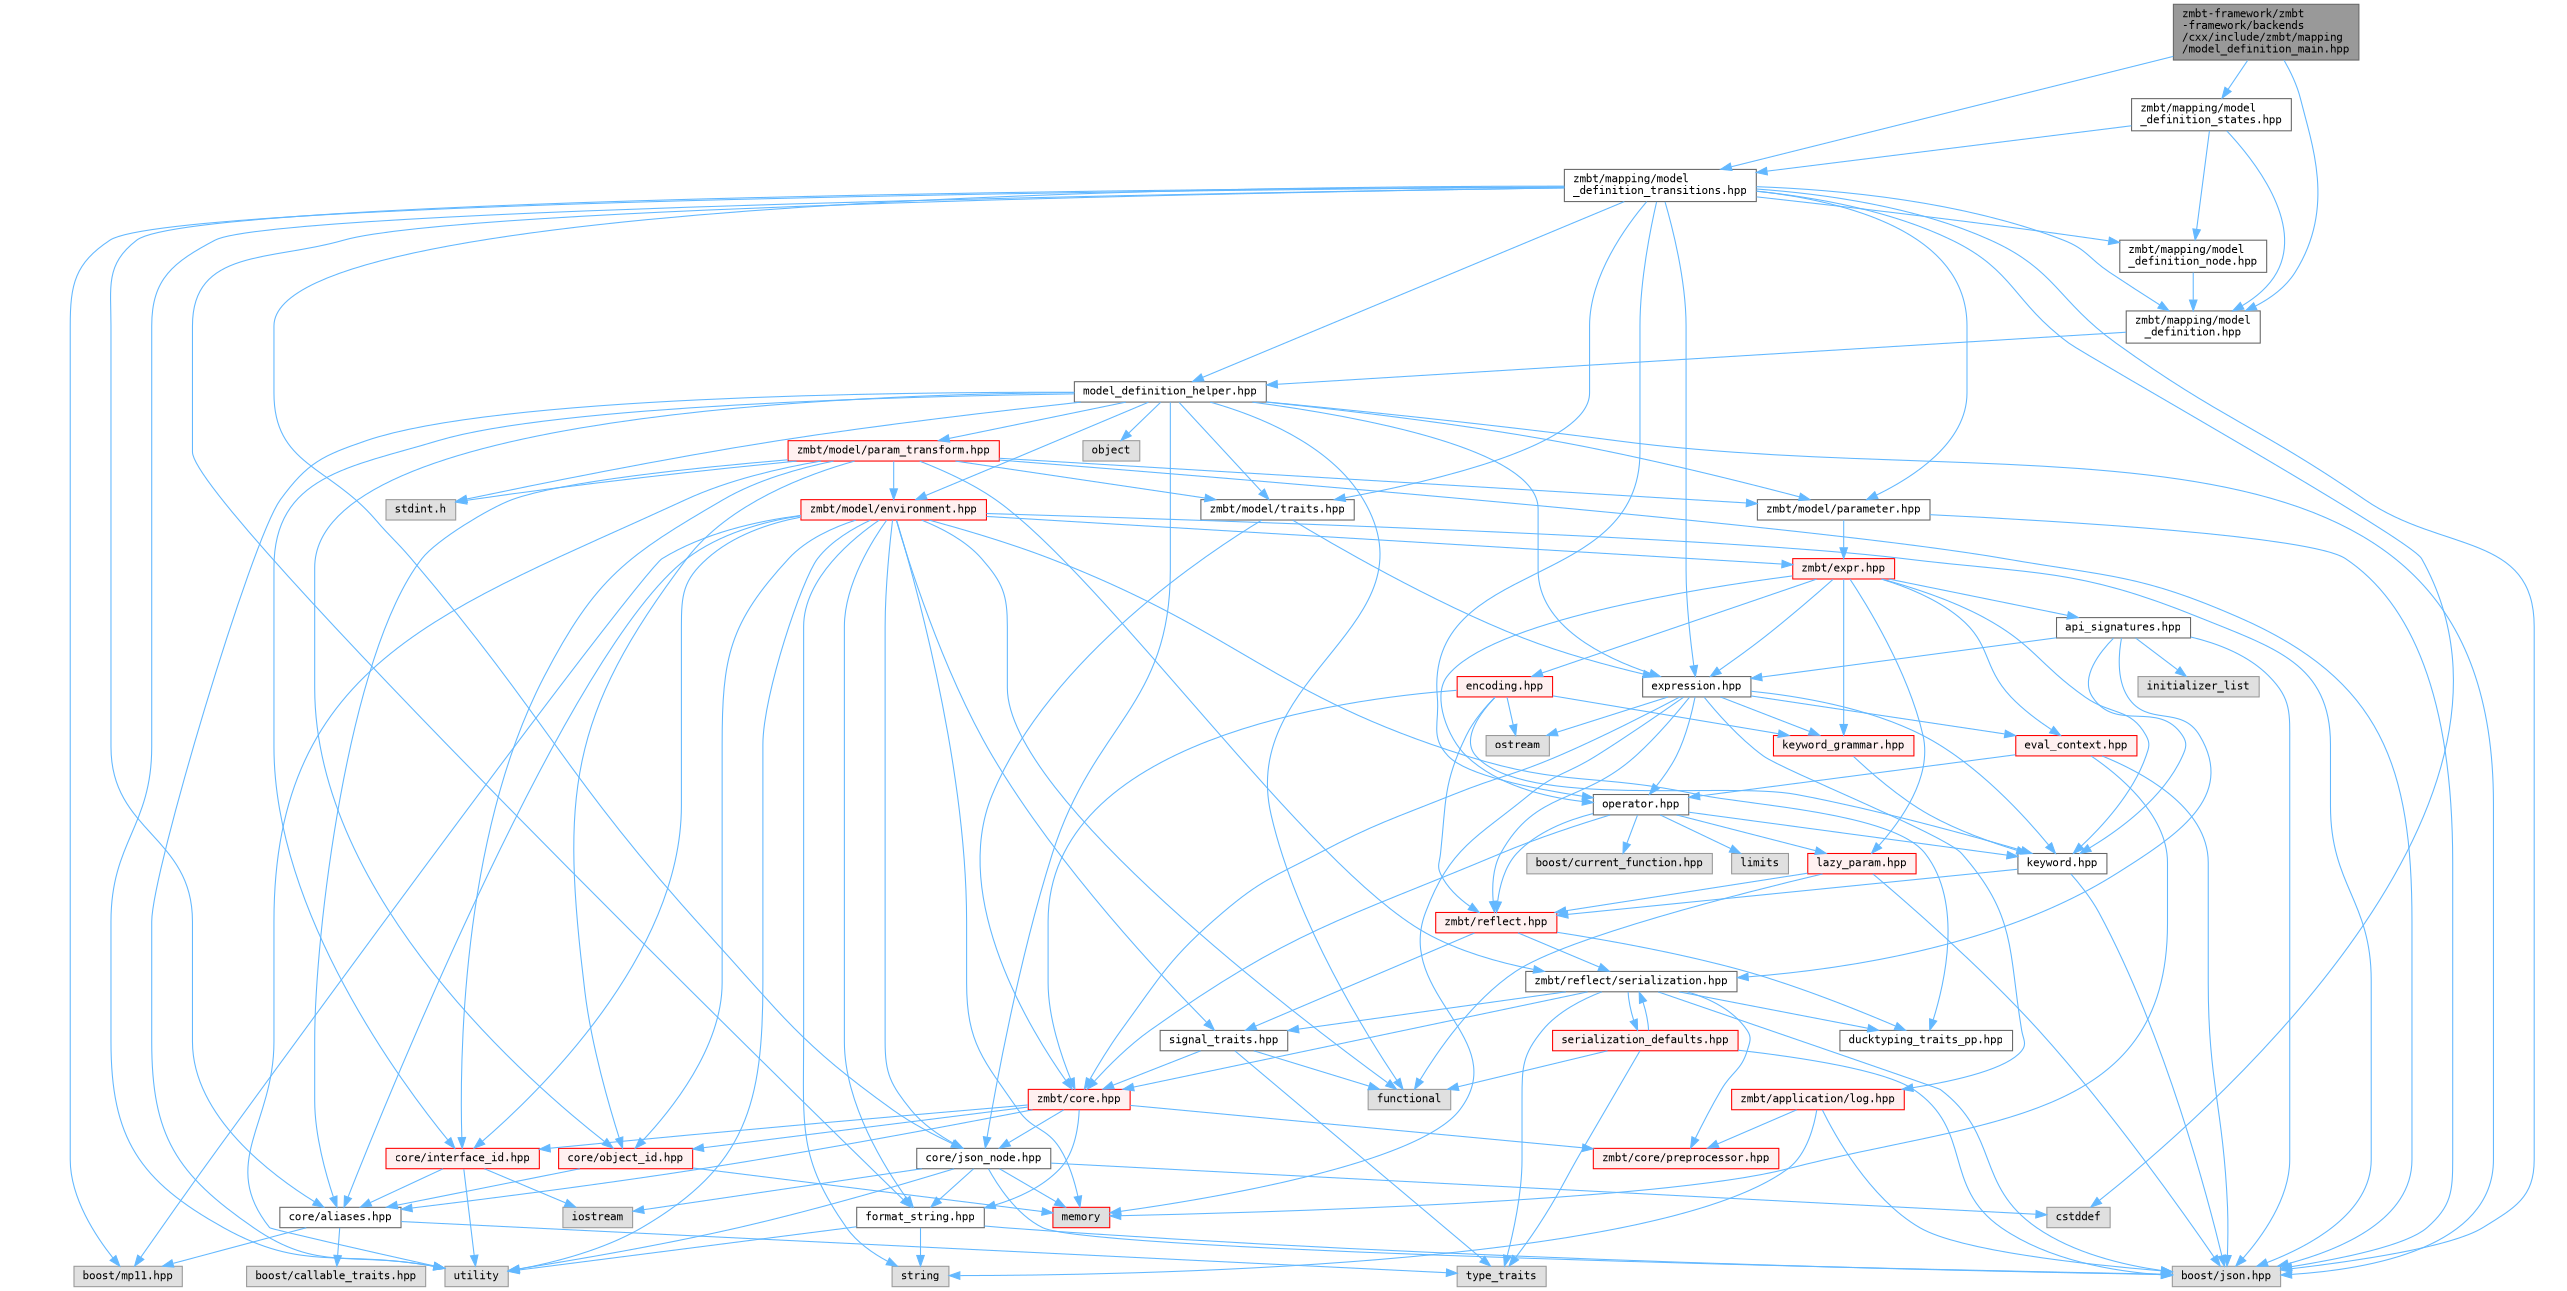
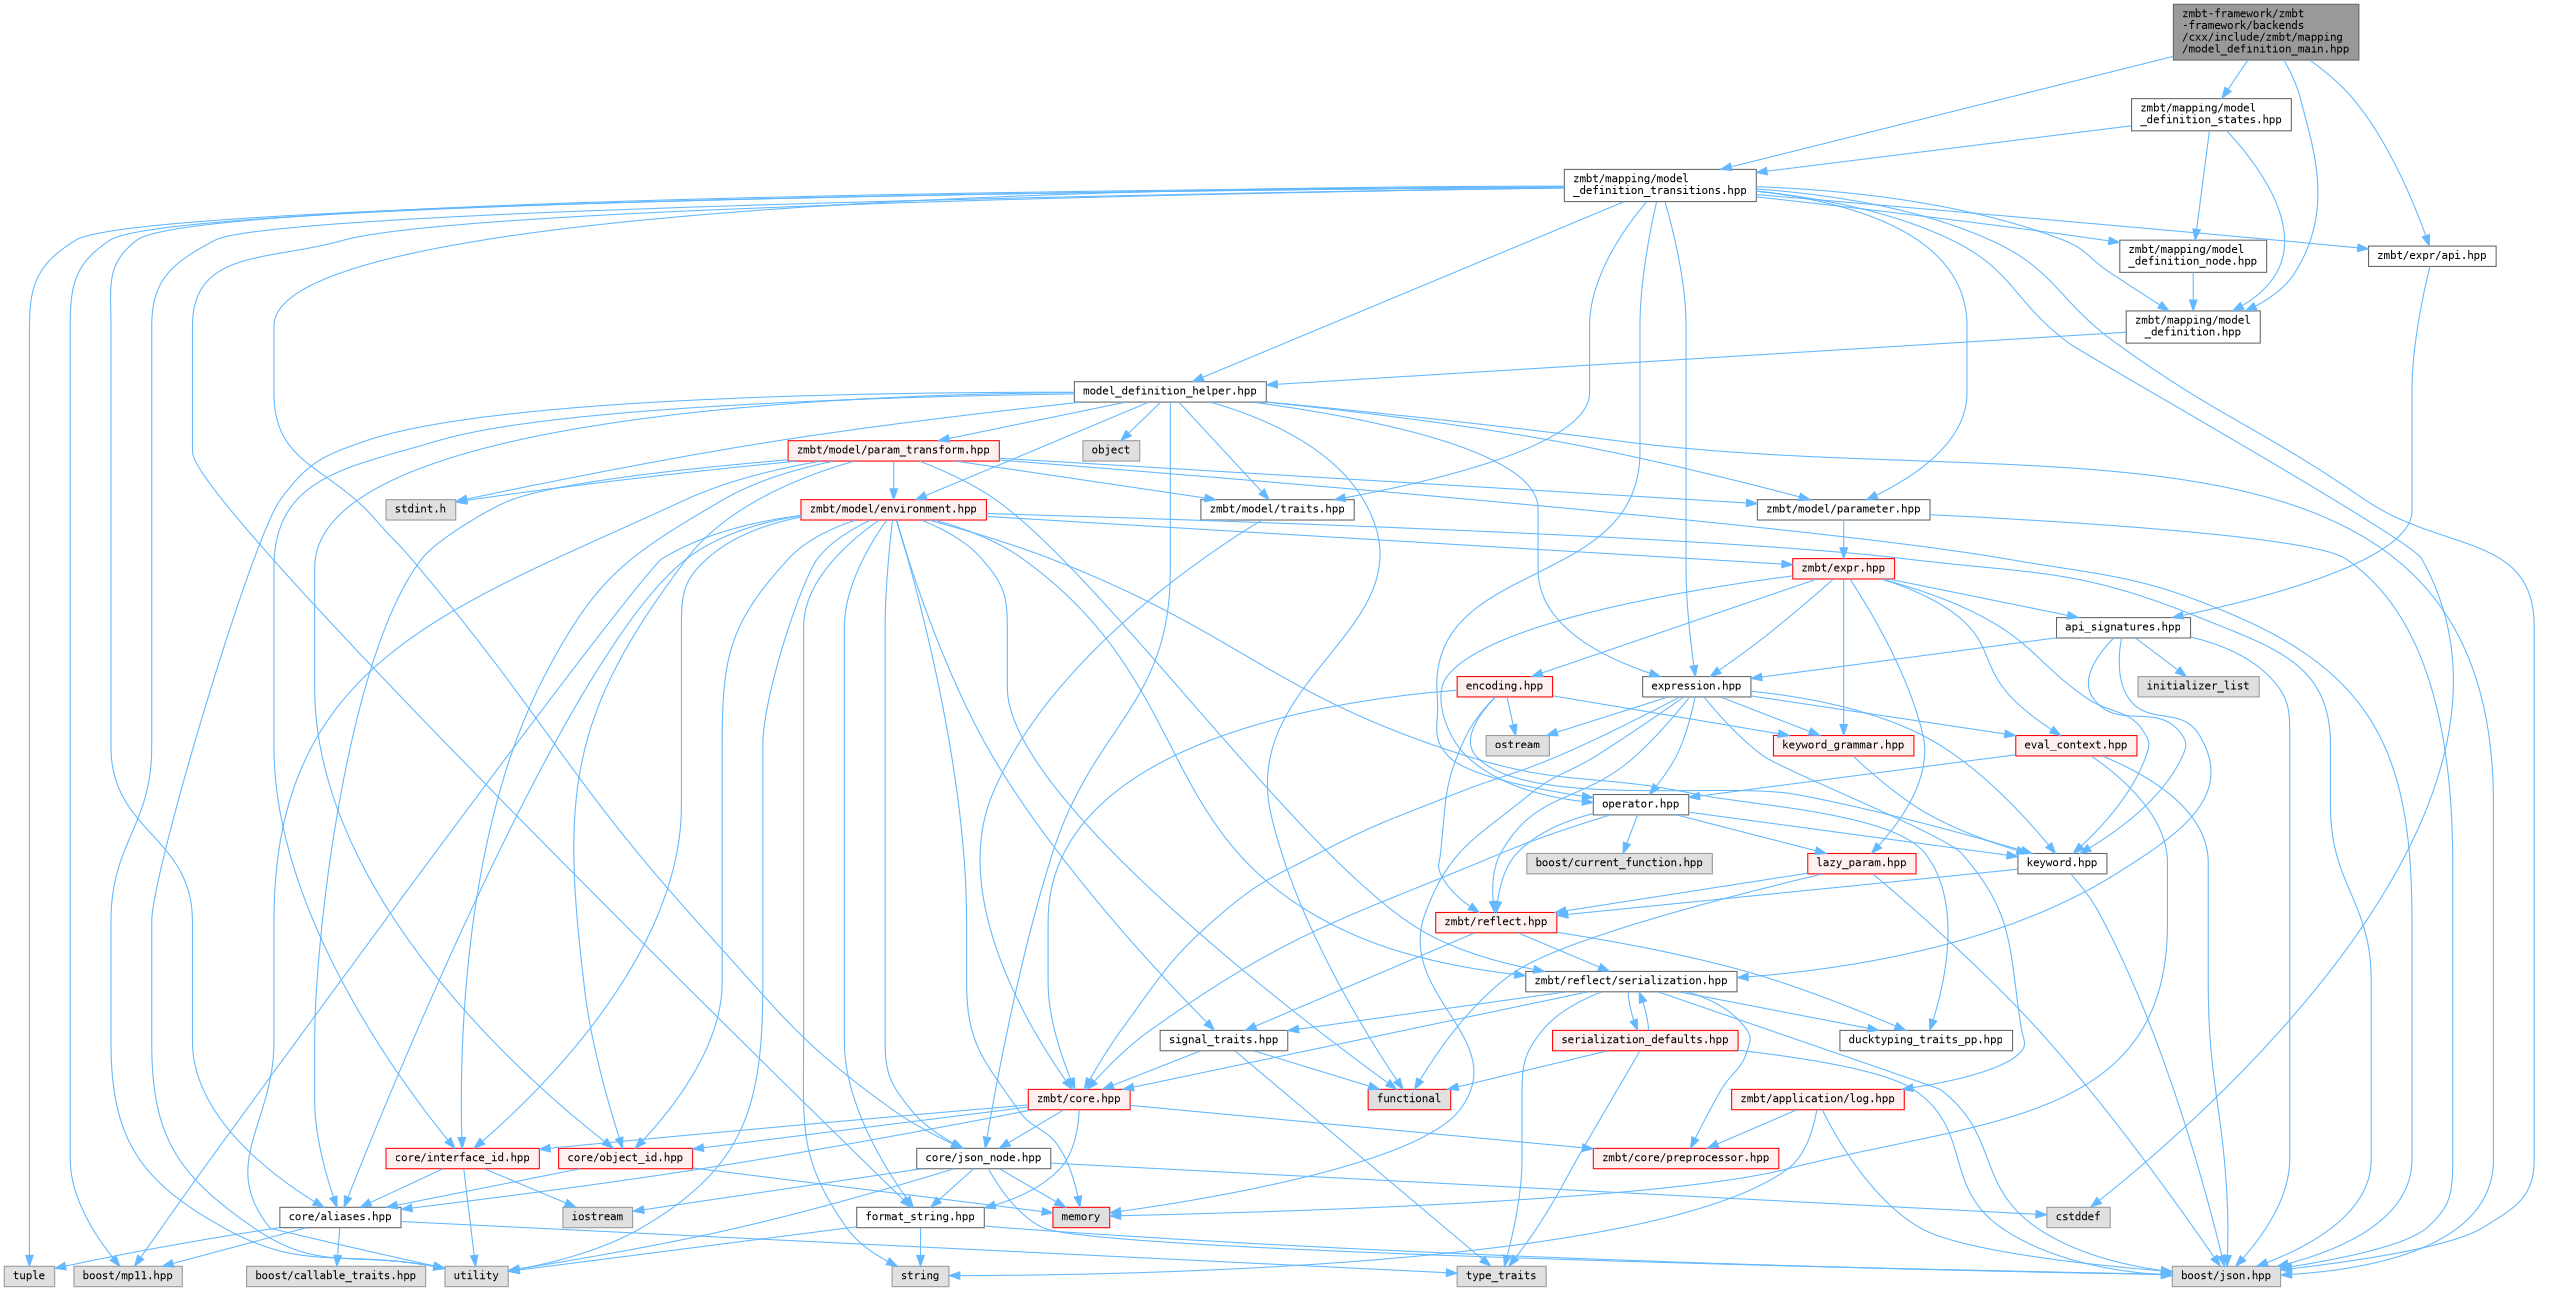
node "zmbt/expr/api.hpp": added
edge "zmbt/model/traits.hpp" -> "expression.hpp": removed
edge "zmbt/model/environment.hpp" -> "zmbt/reflect/serialization.hpp": added
node "limits": removed
node "functional": color grey60 -> red
node "tuple": added
